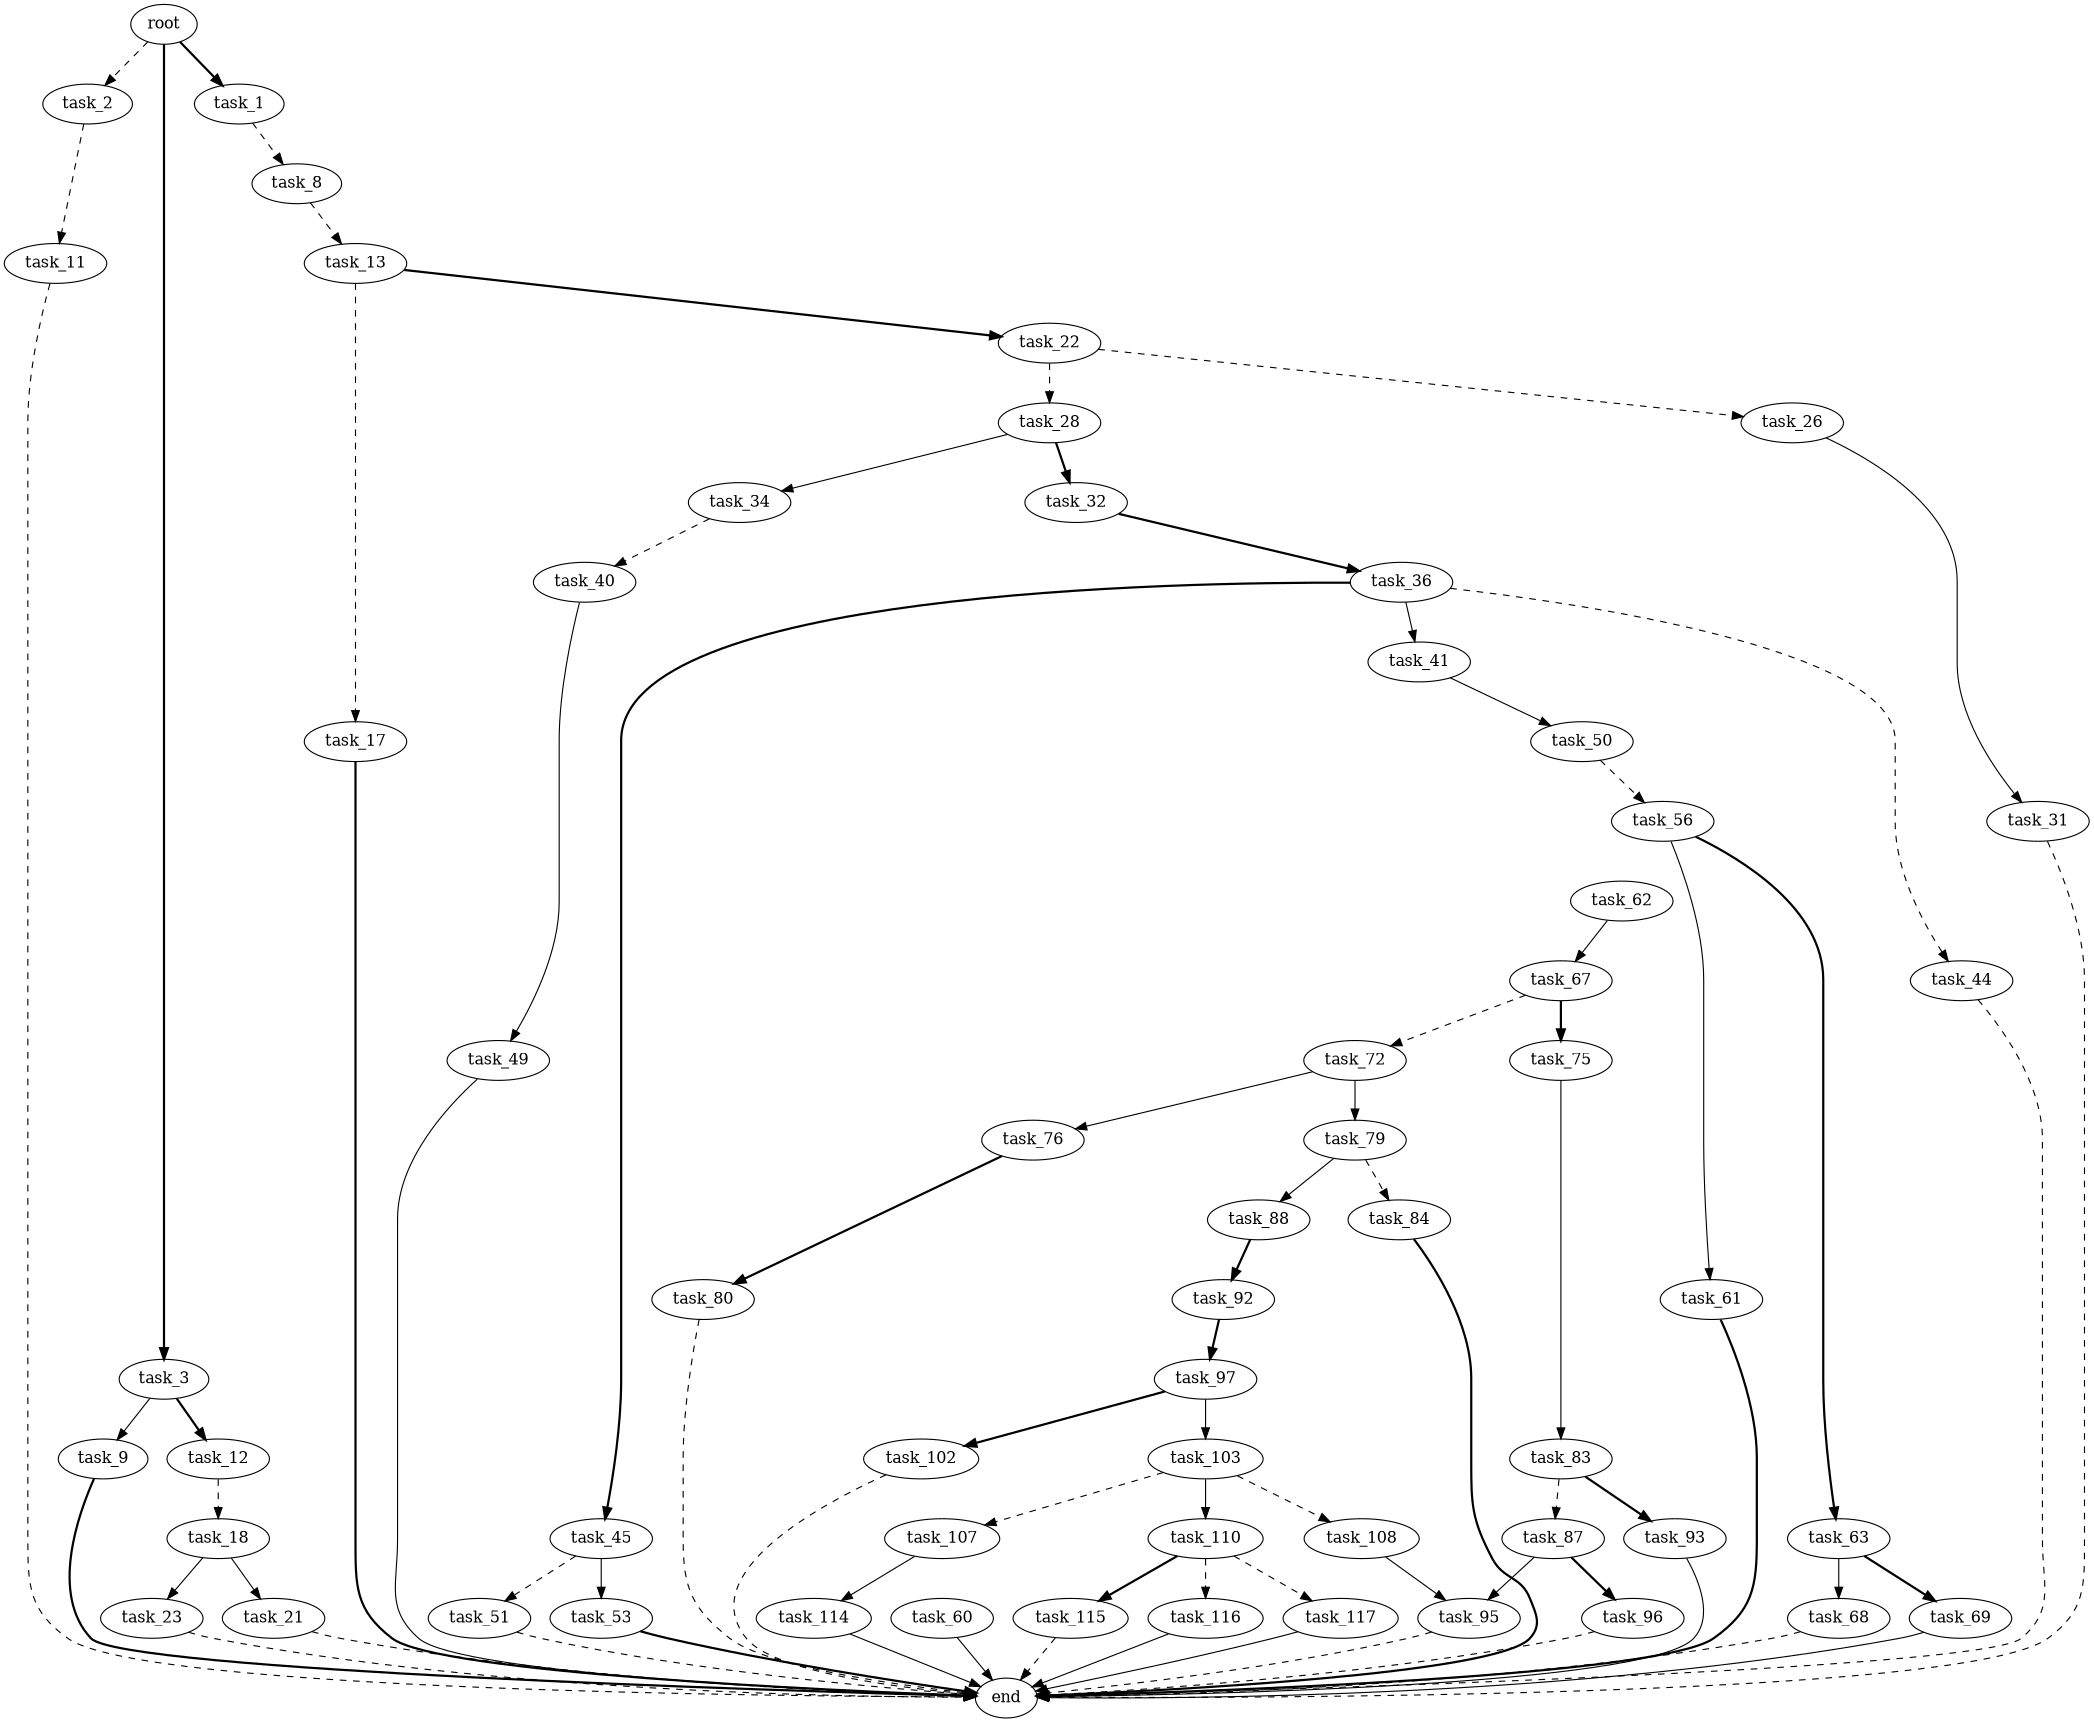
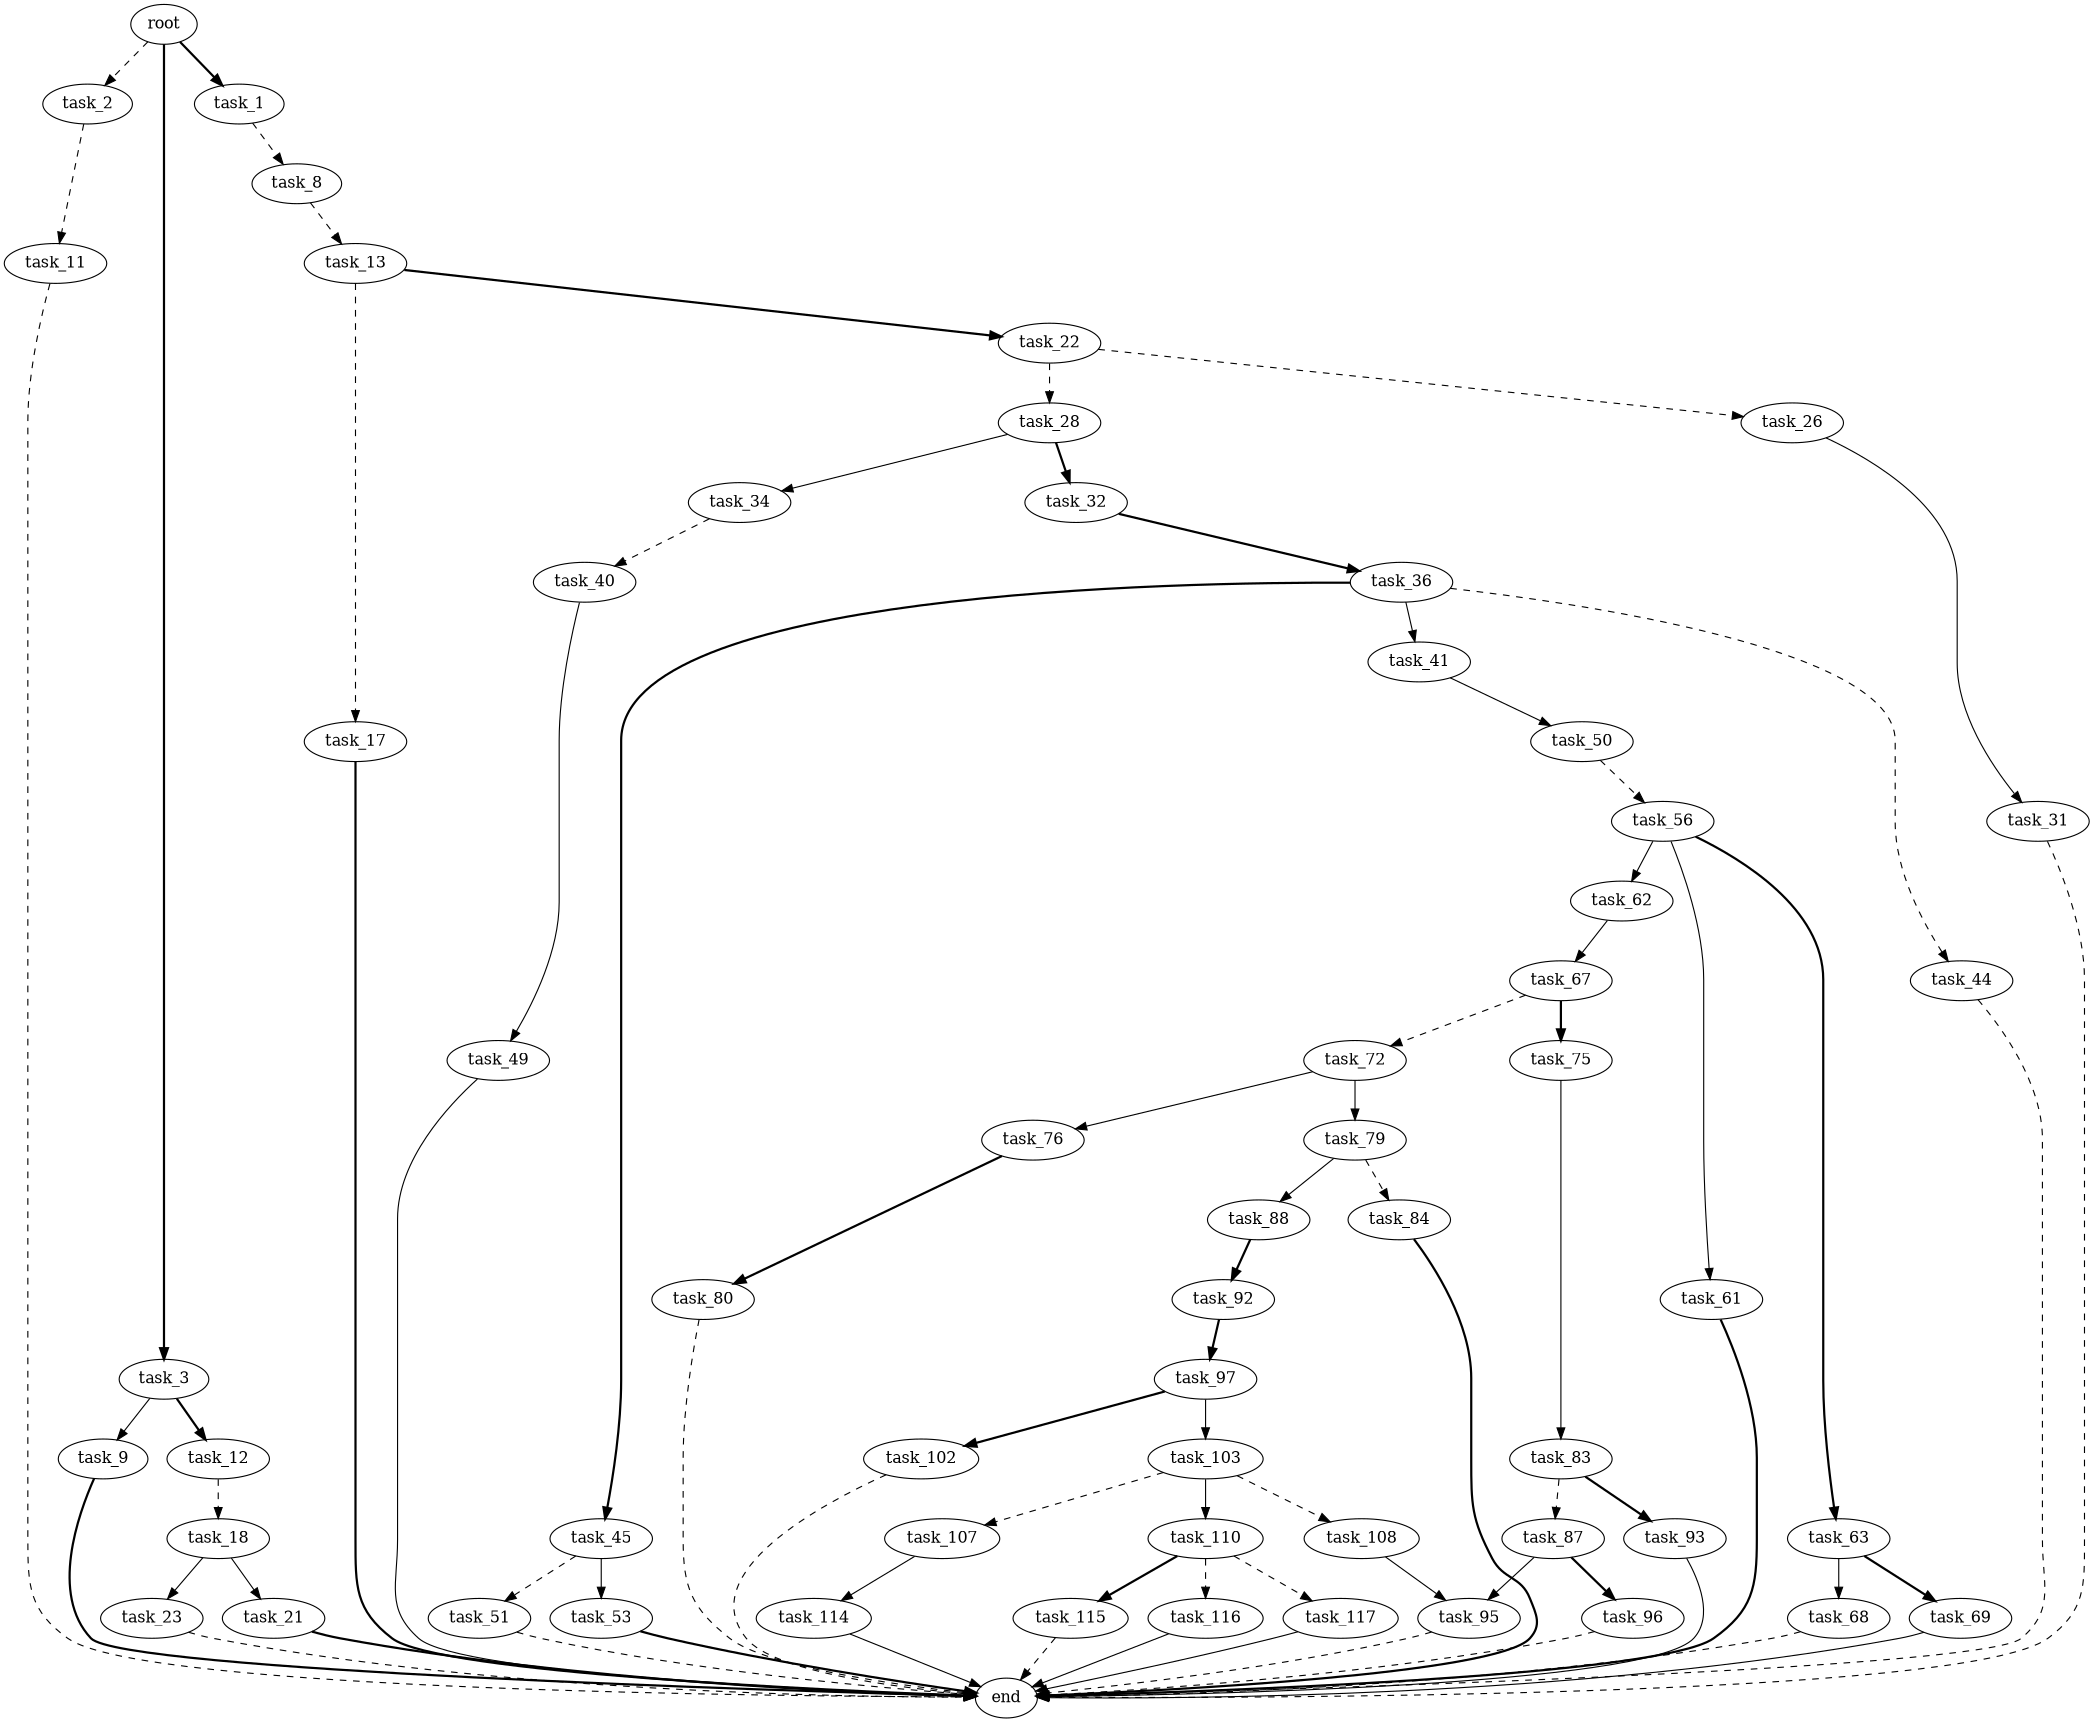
edge "task_56" -> "task_62": added
node "task_60": removed
edge "task_21" -> "end": style dashed -> bold
